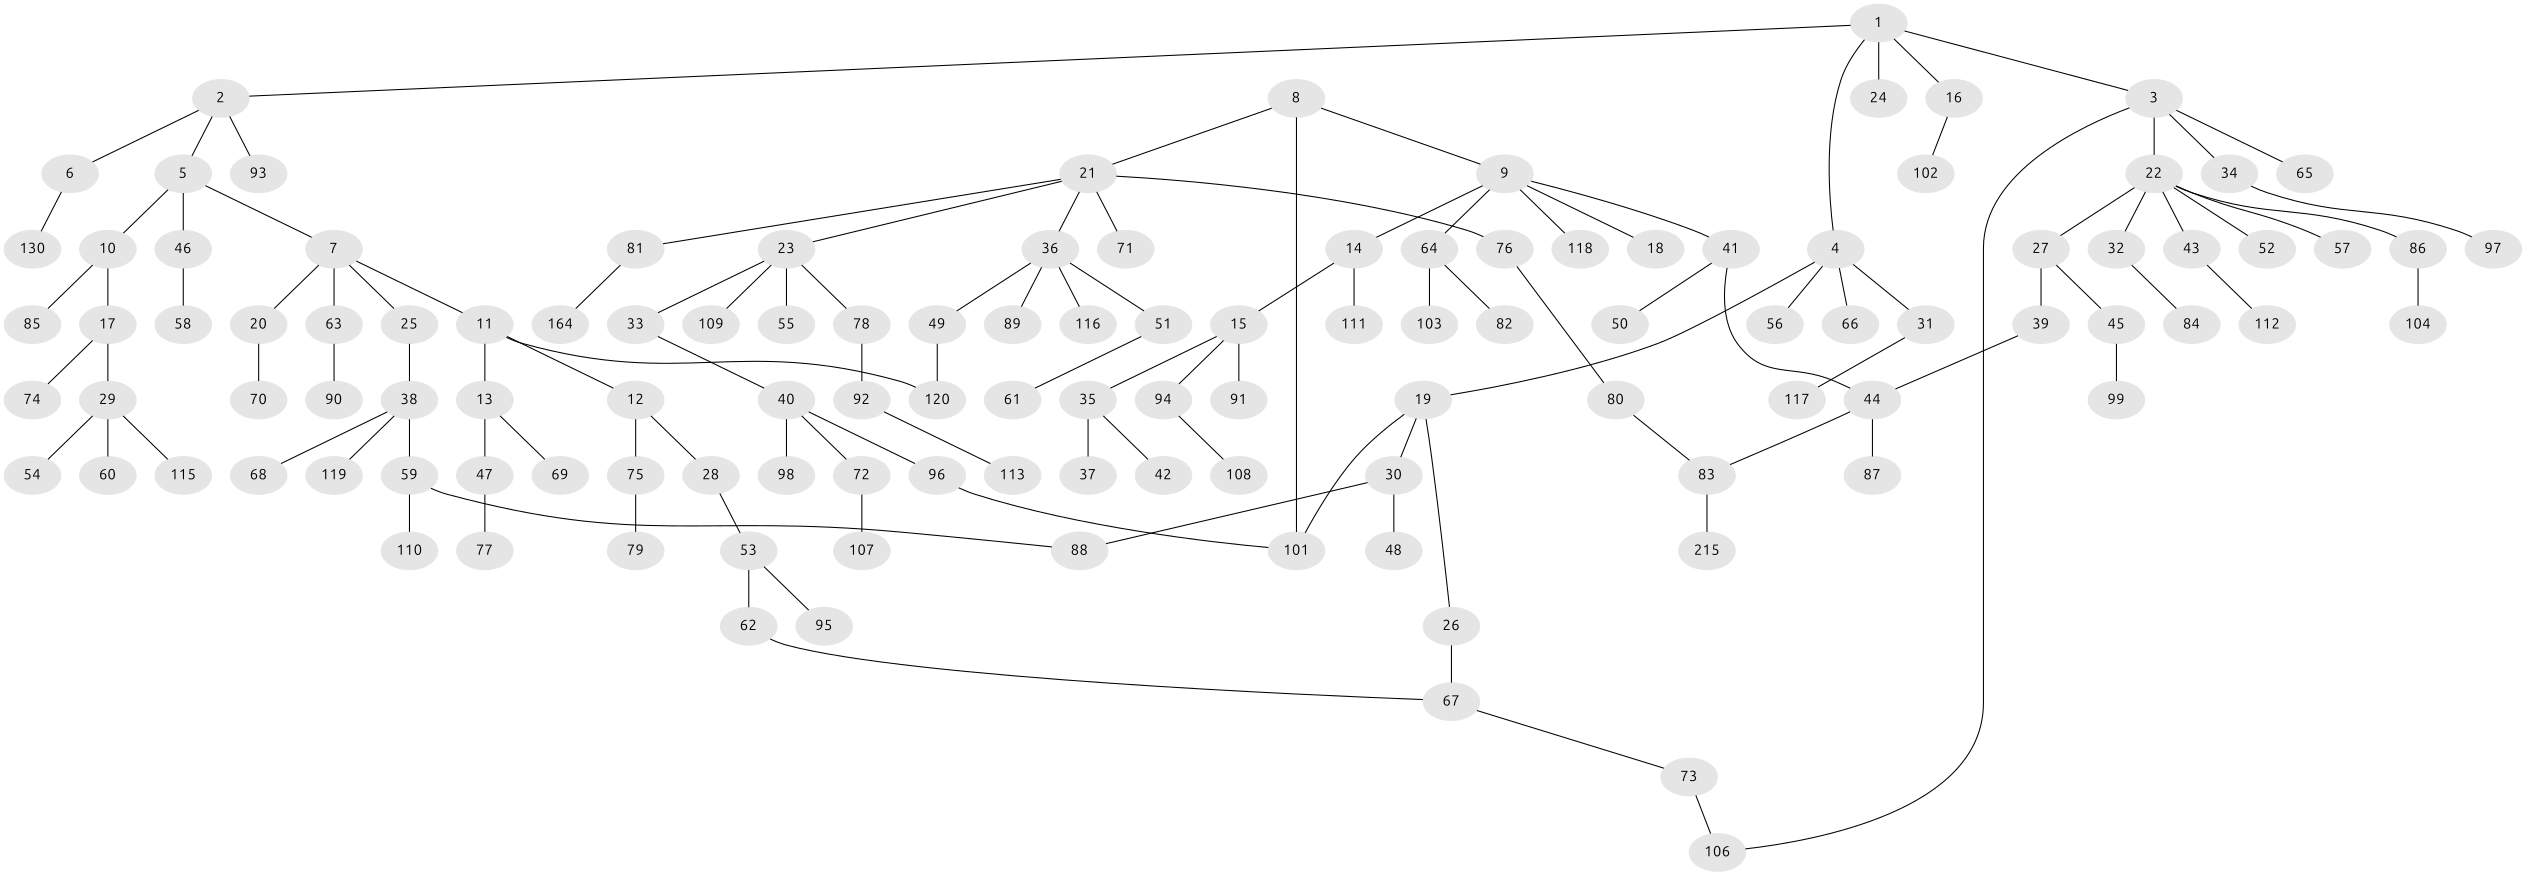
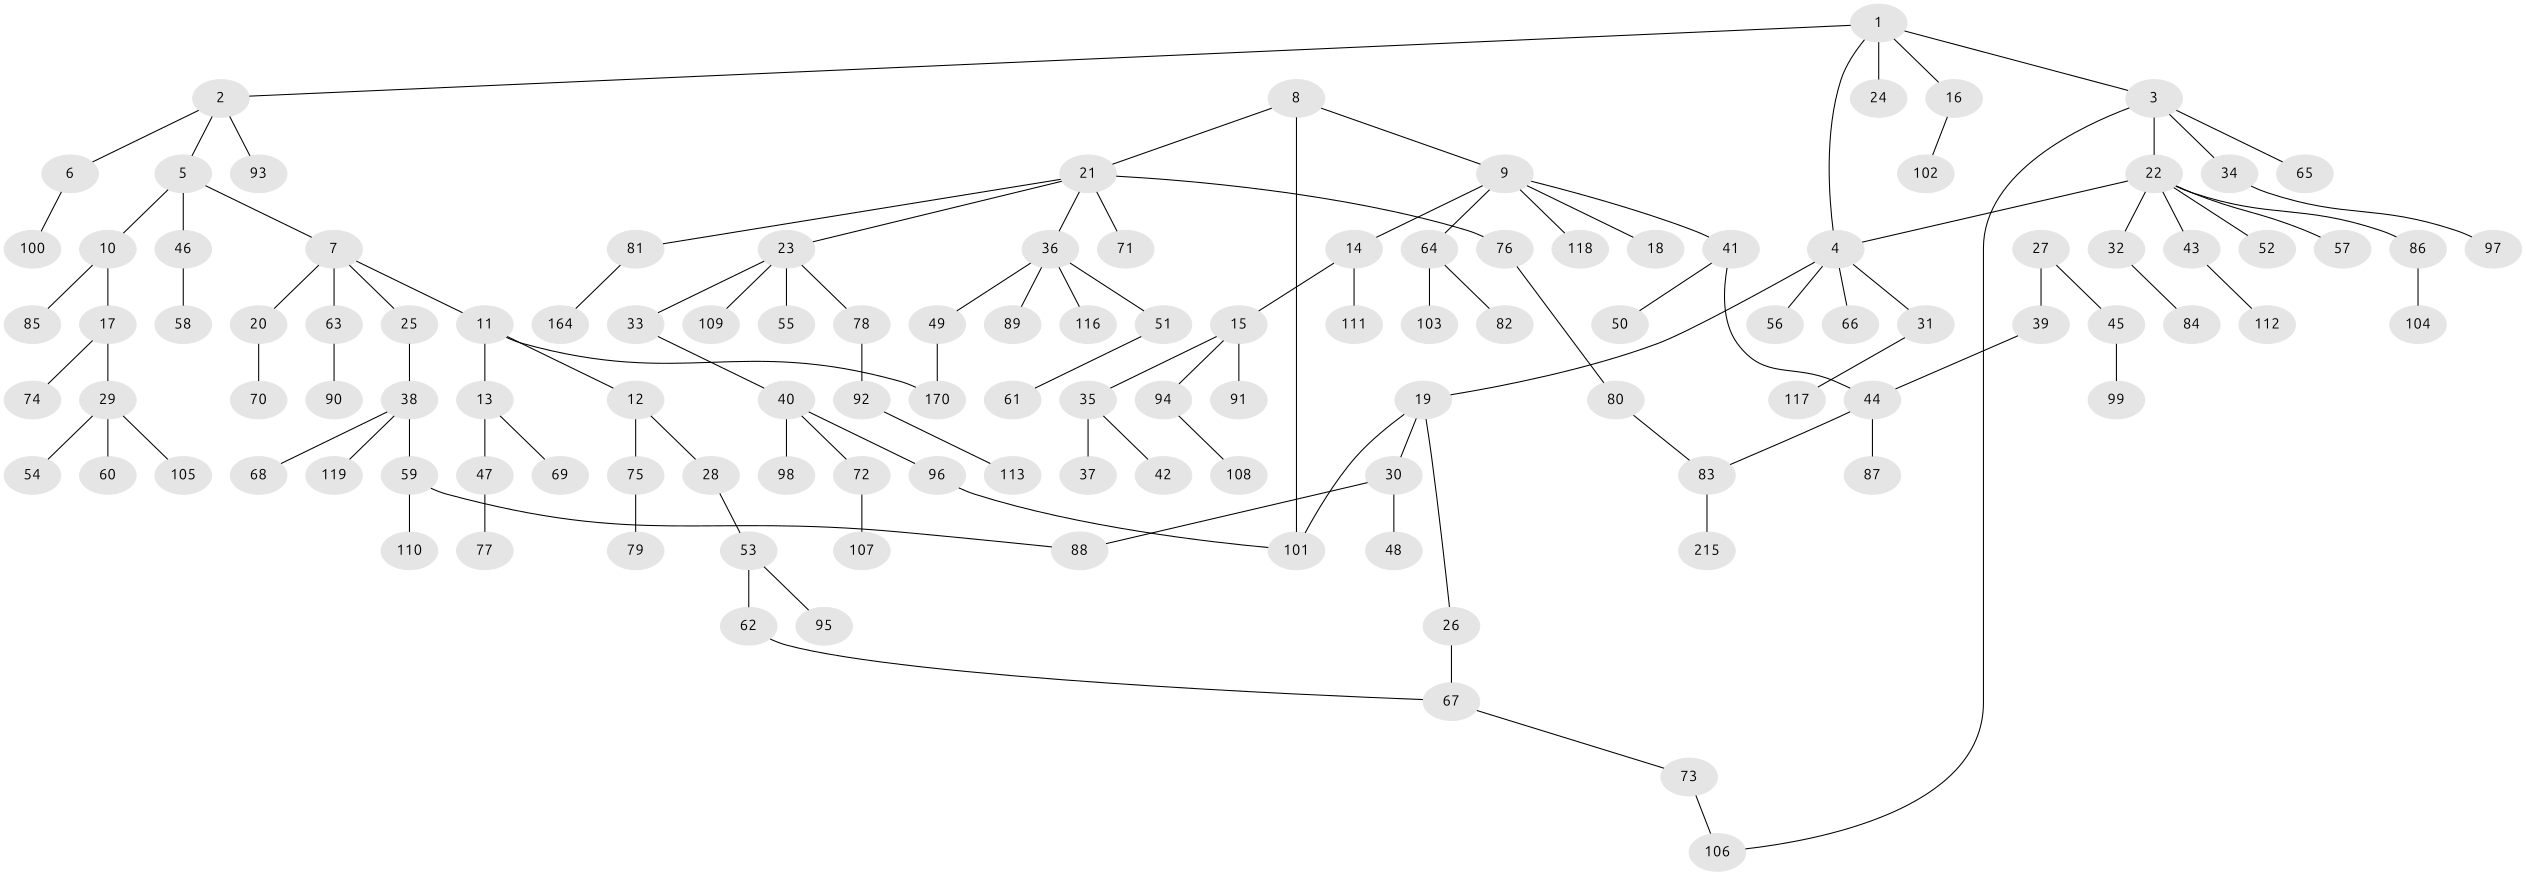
edge "22" -- "27": now "22" -- "4"
node "130": label "130" -> "100"
node "120": label "120" -> "170"
node "115": label "115" -> "105"
